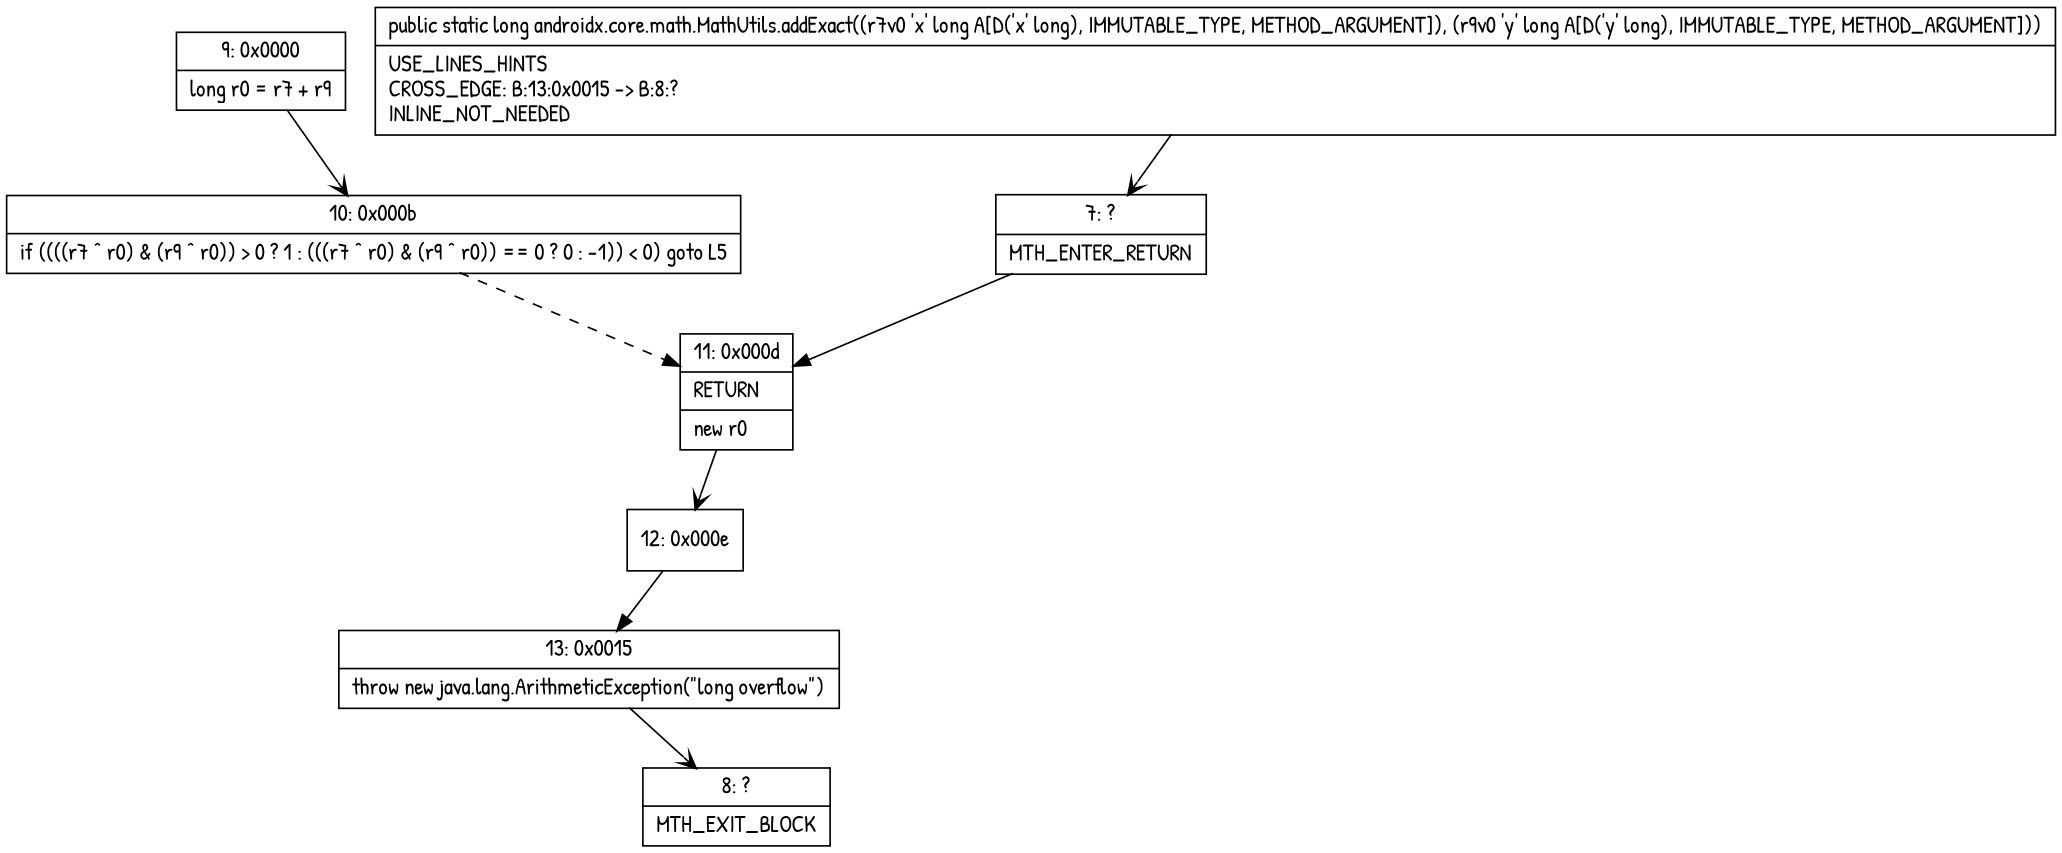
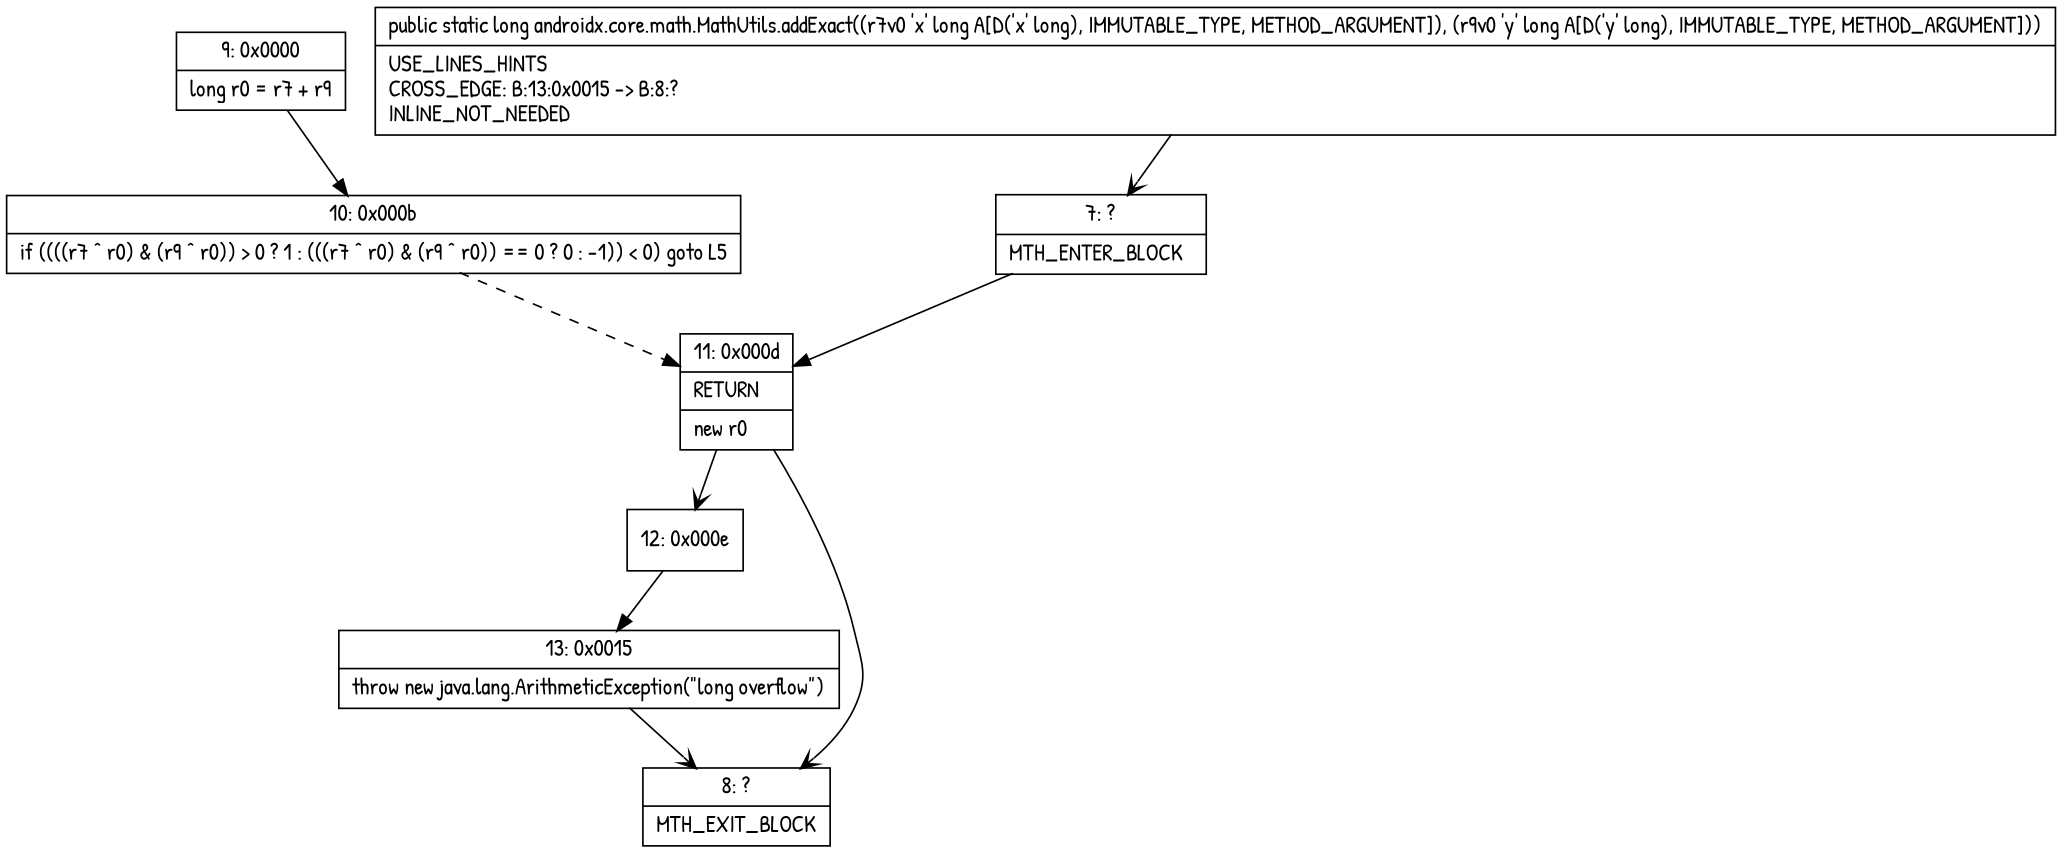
edge "9: 0x0000" -> "10: 0x000b": arrowhead vee -> normal
node "7: ?": text "MTH_ENTER_RETURN" -> "MTH_ENTER_BLOCK"
edge "11: 0x000d" -> "8: ?": added
